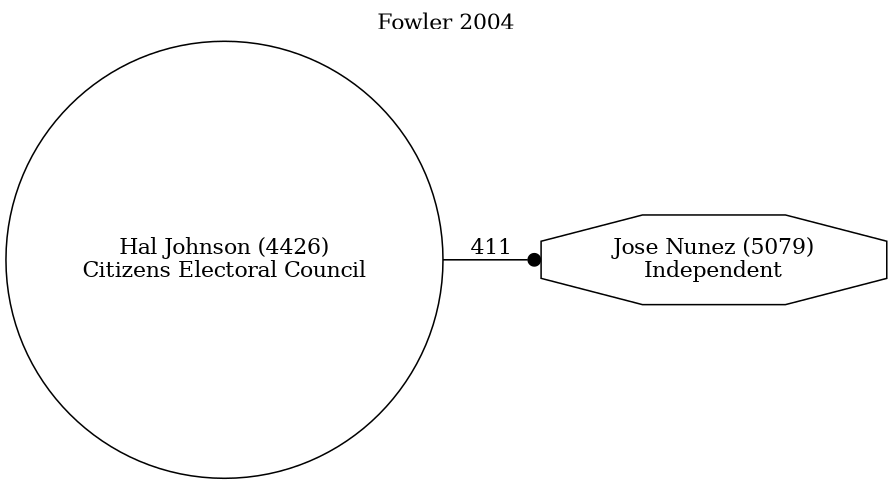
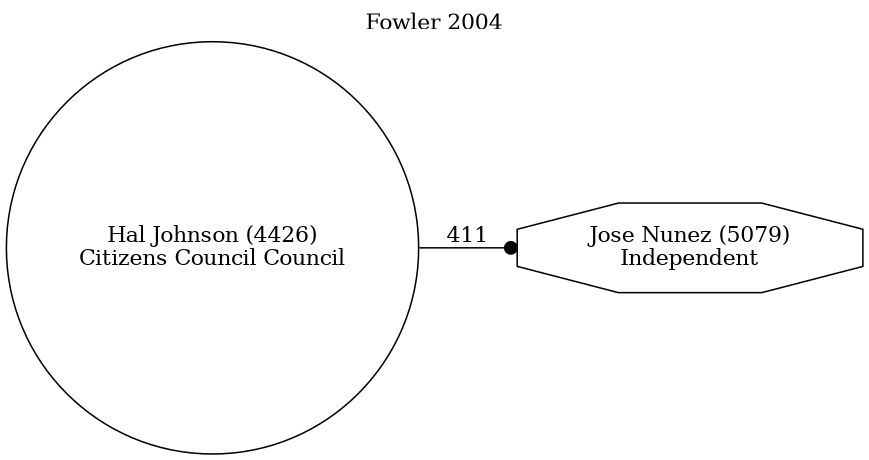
node "Hal Johnson (4426) Citizens Electoral Council": label "Hal Johnson (4426) Citizens Electoral Council" -> "Hal Johnson (4426) Citizens Council Council"
